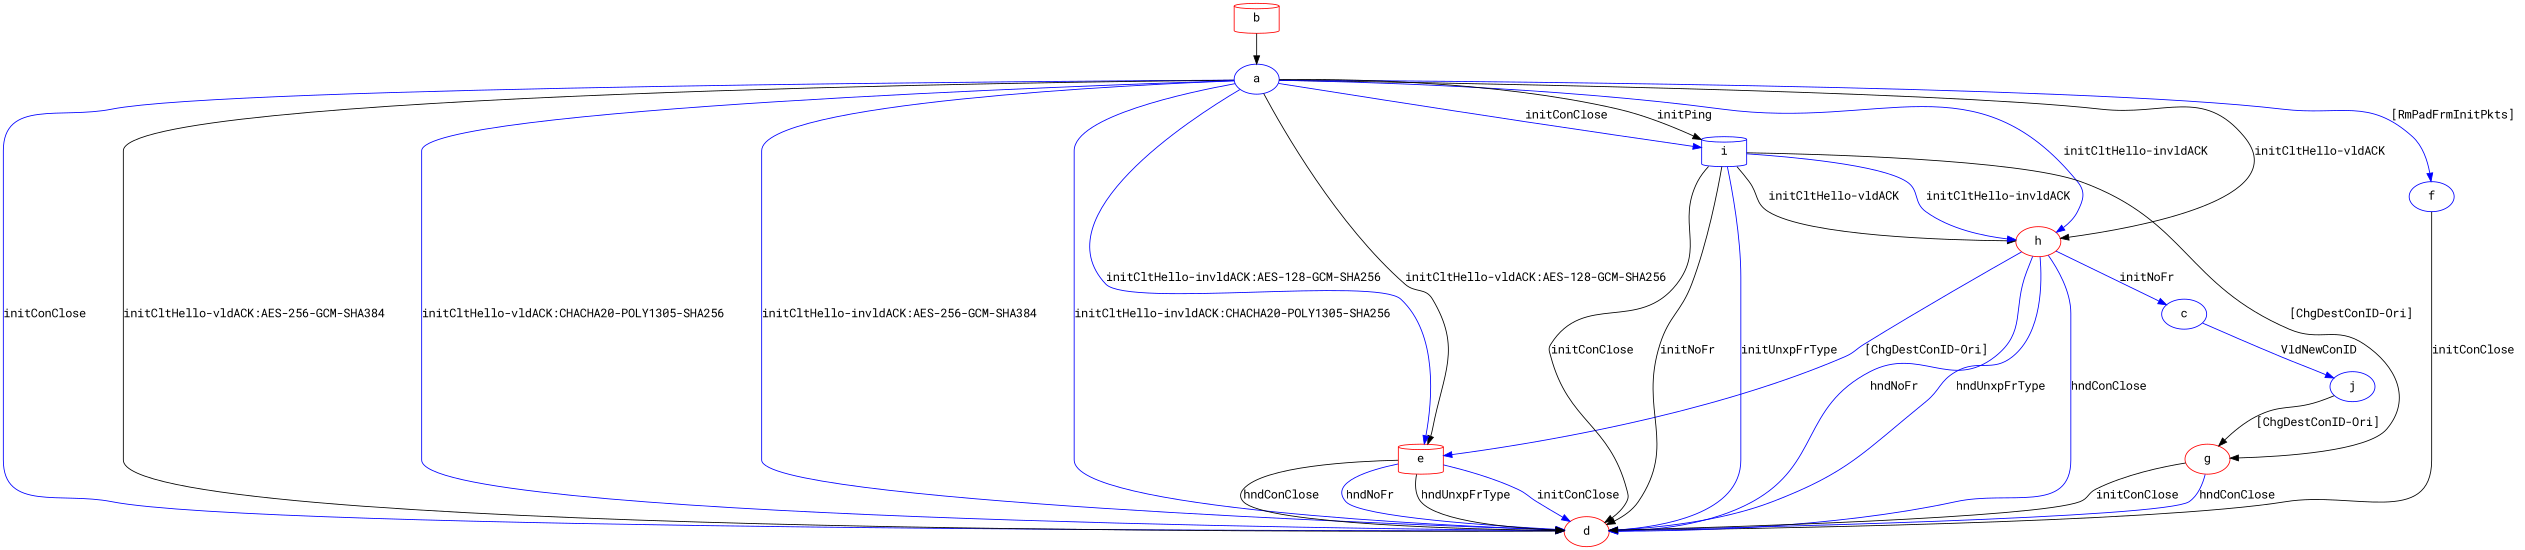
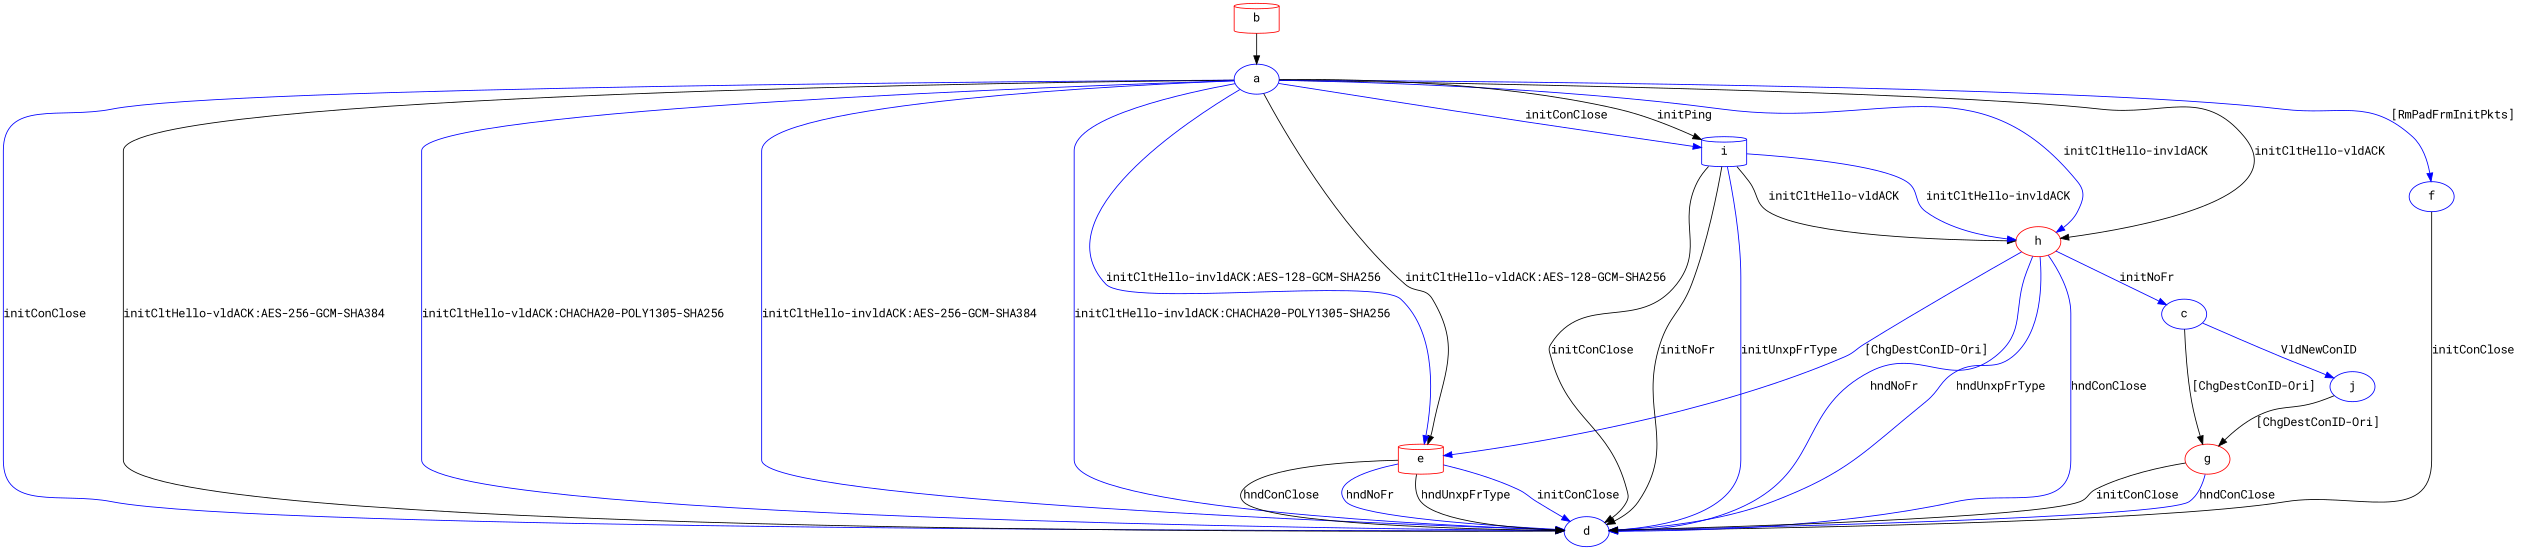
edge "i" -> "g": now "c" -> "g"
node "d": color red -> blue
